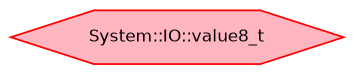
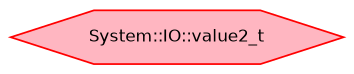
node "System::IO::value8_t": label "System::IO::value8_t" -> "System::IO::value2_t"
